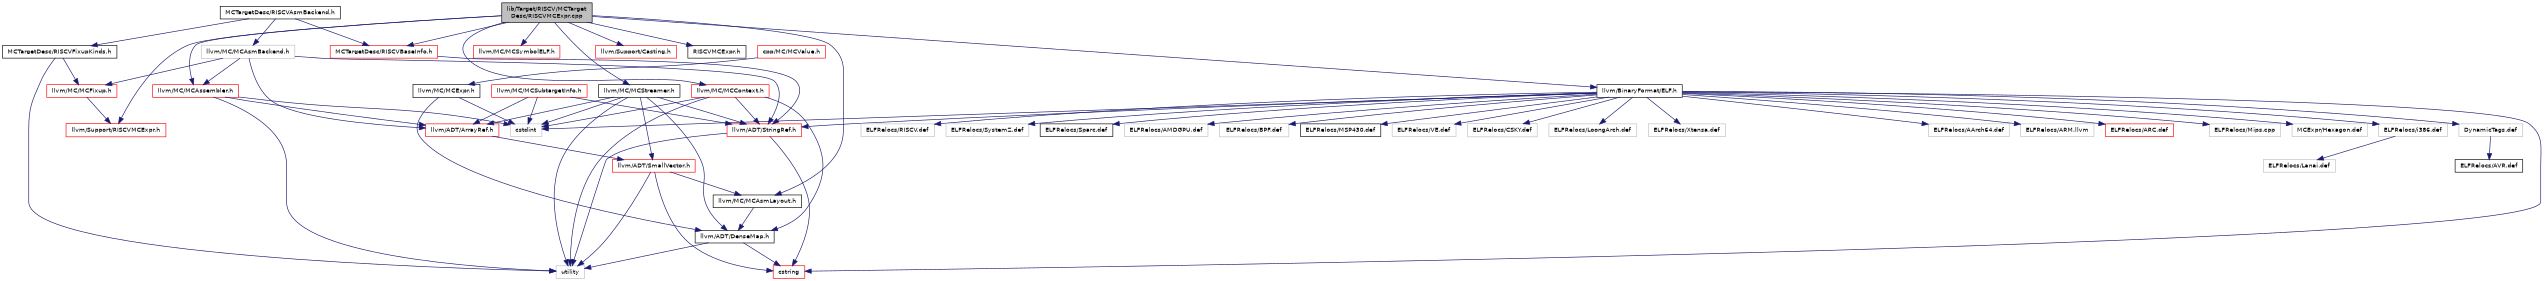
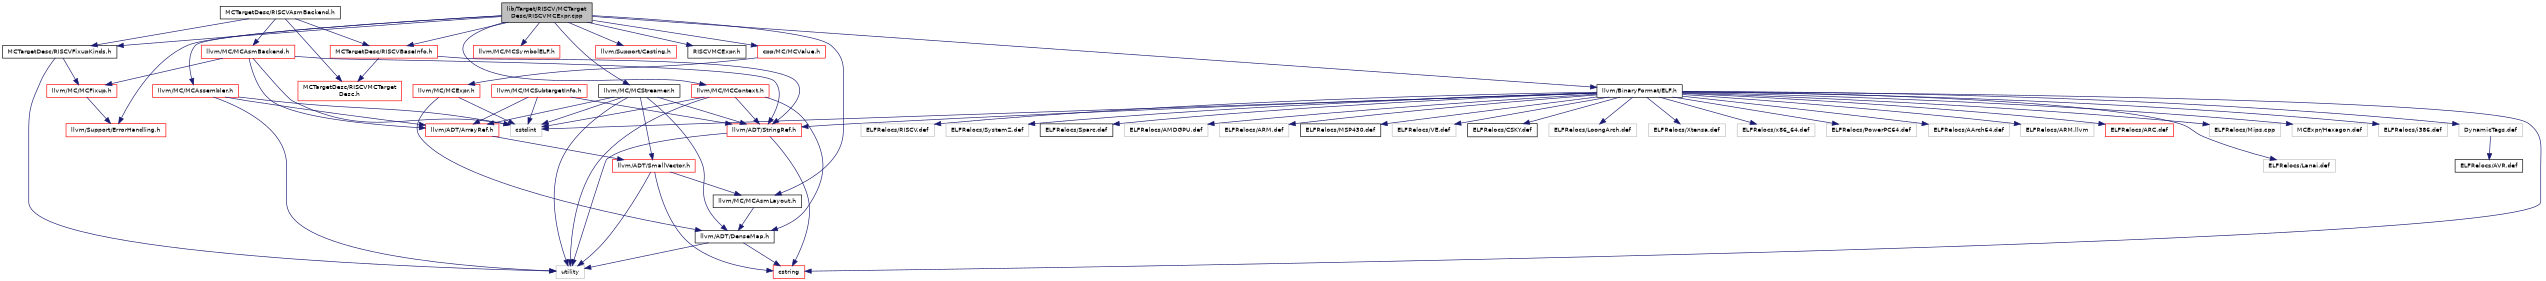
edge "lib/Target/RISCV/MCTarget Desc/RISCVMCExpr.cpp" -> "MCTargetDesc/RISCVFixupKinds.h": added
edge "lib/Target/RISCV/MCTarget Desc/RISCVMCExpr.cpp" -> "cpp/MC/MCValue.h": added
node "llvm/MC/MCAsmBackend.h": color grey75 -> red
edge "llvm/MC/MCAsmBackend.h" -> "llvm/MC/MCAssembler.h": now "llvm/MC/MCAsmBackend.h" -> "cstdint"
node "MCTargetDesc/RISCVMCTarget Desc.h": added
node "llvm/MC/MCExpr.h": color black -> red
node "llvm/Support/RISCVMCExpr.h": label "llvm/Support/RISCVMCExpr.h" -> "llvm/Support/ErrorHandling.h"
node "ELFRelocs/BPF.def": label "ELFRelocs/BPF.def" -> "ELFRelocs/ARM.def"
node "ELFRelocs/CSKY.def": color grey75 -> black
node "ELFRelocs/x86_64.def": added
node "ELFRelocs/PowerPC64.def": added
edge "ELFRelocs/i386.def" -> "ELFRelocs/Lanai.def": now "llvm/BinaryFormat/ELF.h" -> "ELFRelocs/Lanai.def"
